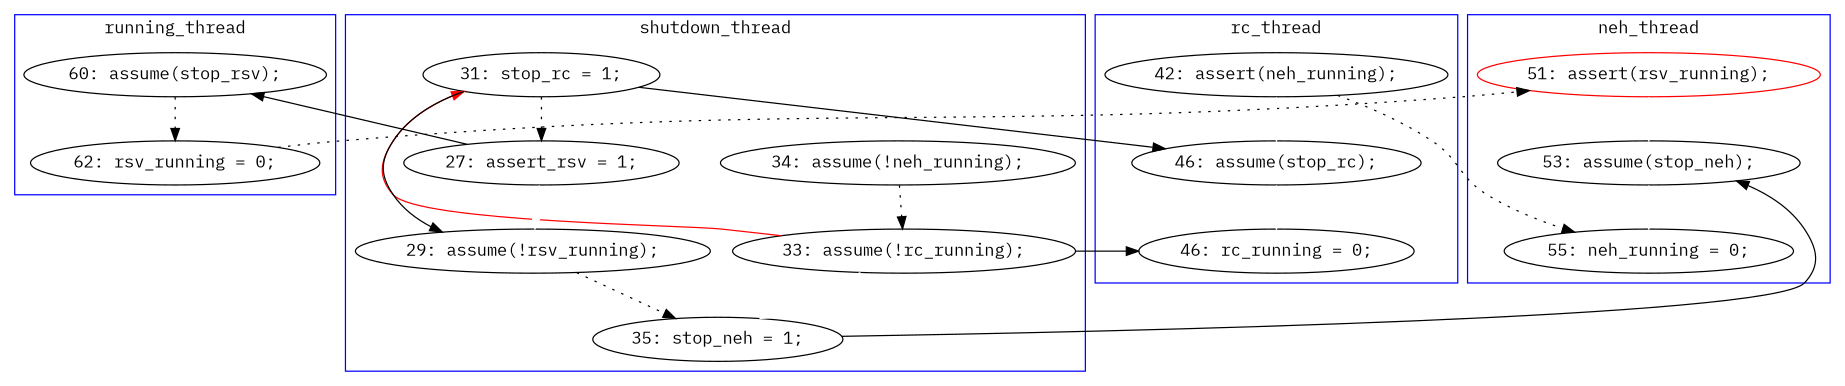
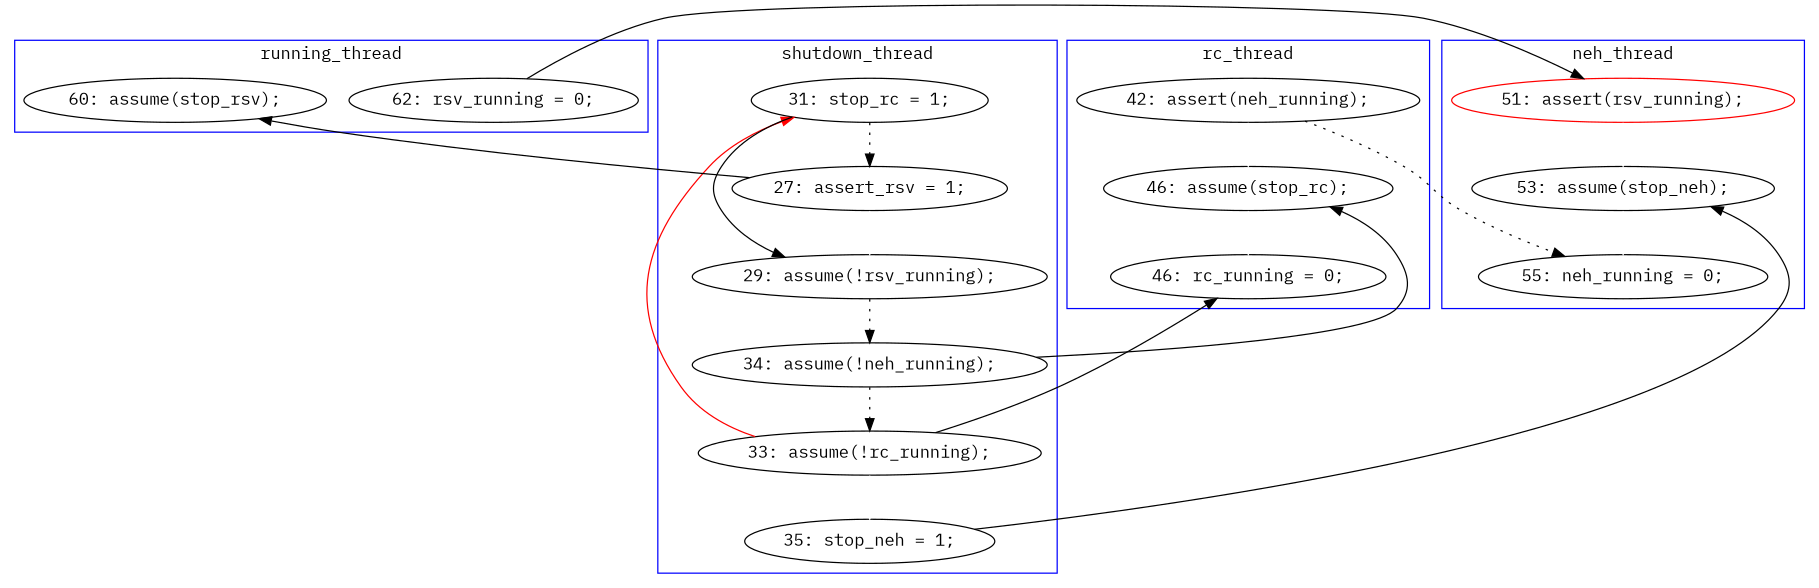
edge "31: stop_rc = 1;" -> "46: assume(stop_rc);": now "34: assume(!neh_running);" -> "46: assume(stop_rc);"
edge "60: assume(stop_rsv);" -> "62: rsv_running = 0;": removed
edge "62: rsv_running = 0;" -> "51: assert(rsv_running);": style dotted -> solid
edge "29: assume(!rsv_running);" -> "35: stop_neh = 1;": now "29: assume(!rsv_running);" -> "34: assume(!neh_running);"
